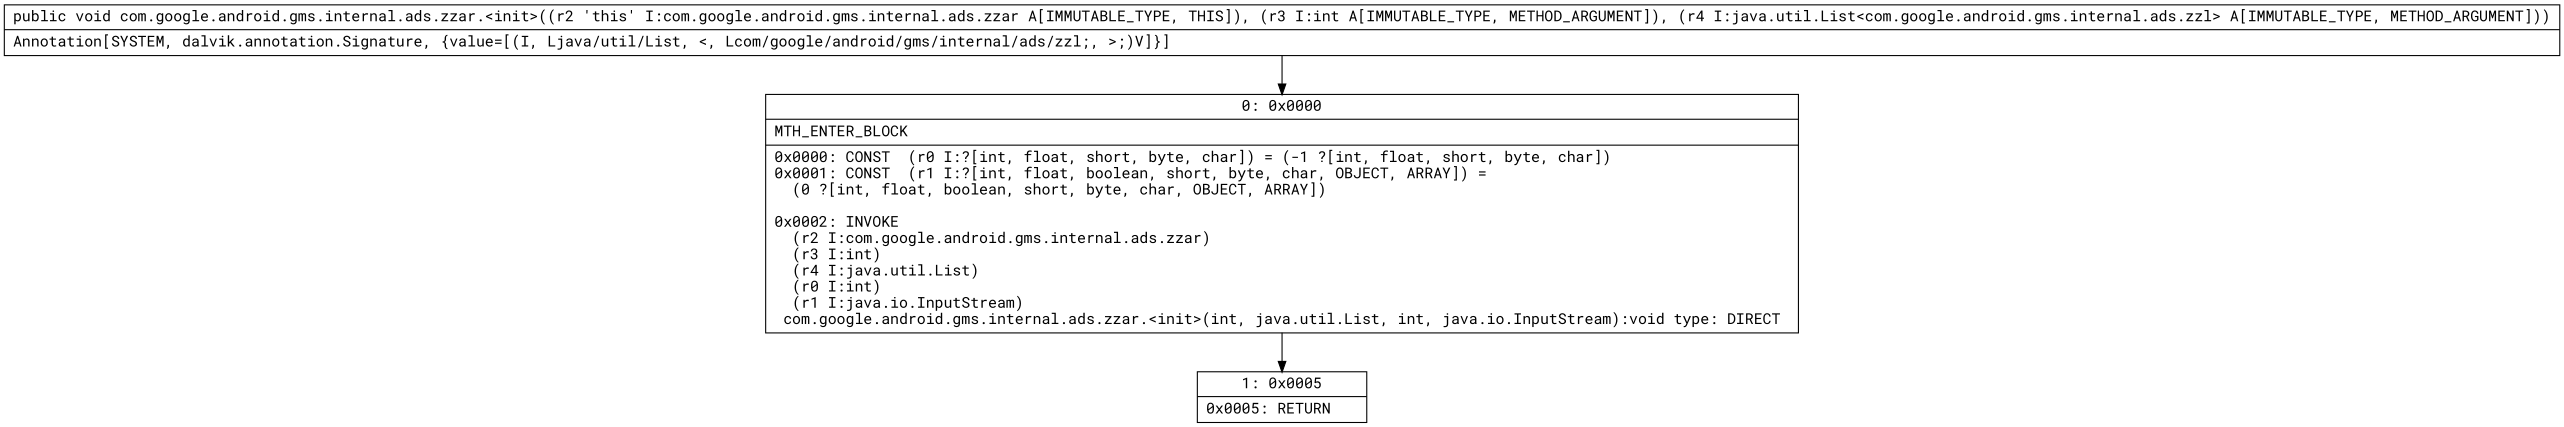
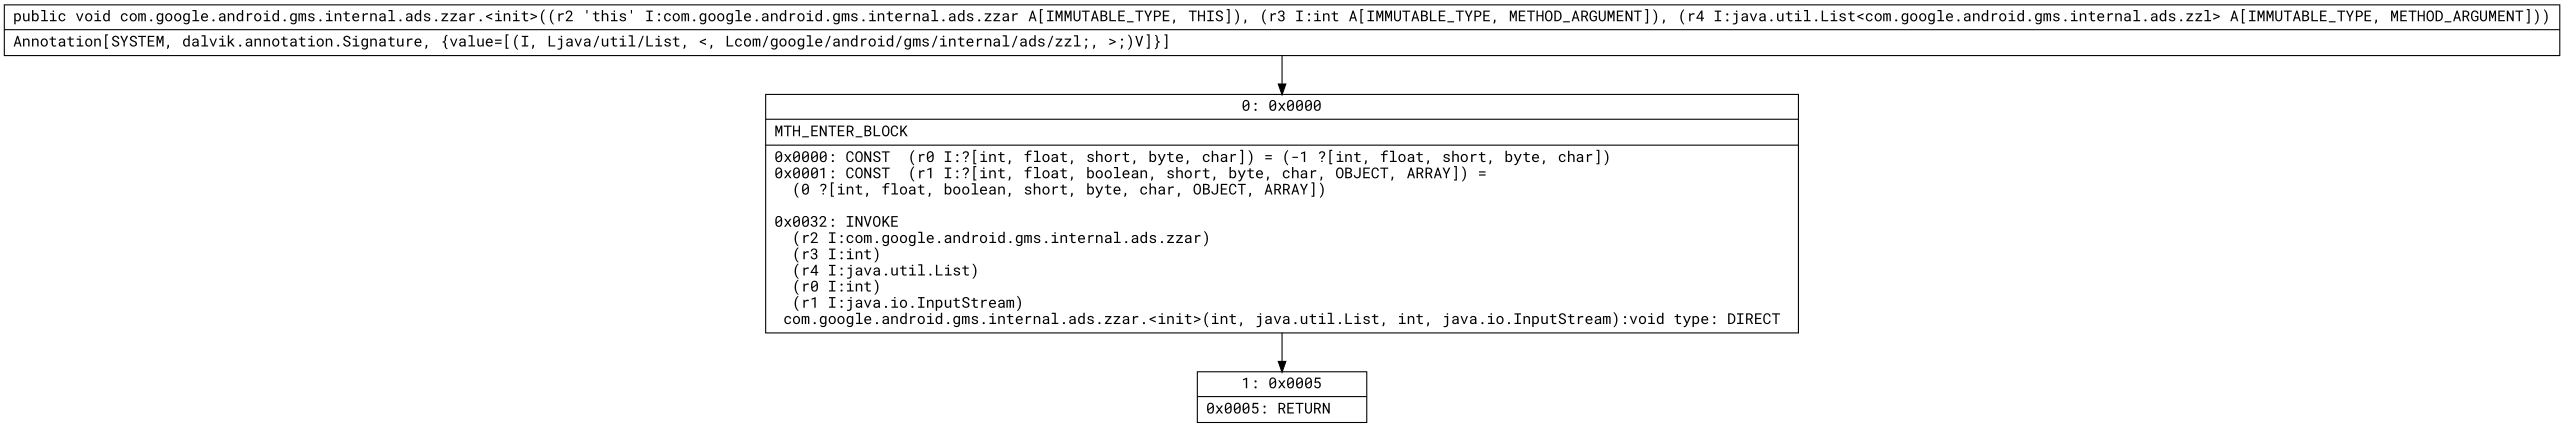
node "0: 0x0000": text "0x0002: INVOKE" -> "0x0032: INVOKE"
